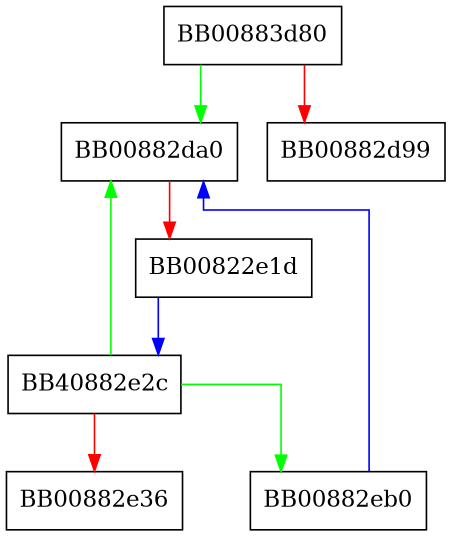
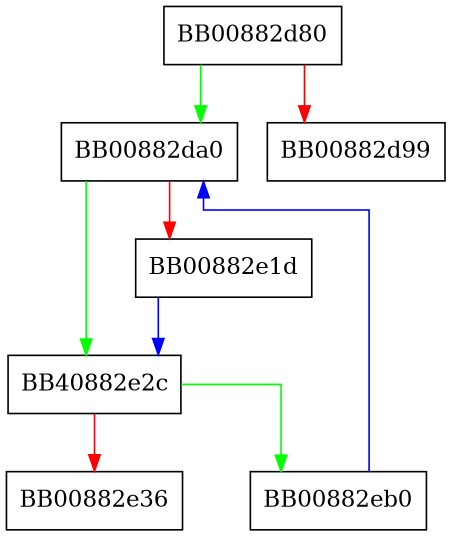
node "BB00883d80": label "BB00883d80" -> "BB00882d80"
node "BB00822e1d": label "BB00822e1d" -> "BB00882e1d"
edge "BB40882e2c" -> "BB00882da0": reversed
